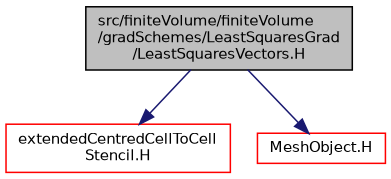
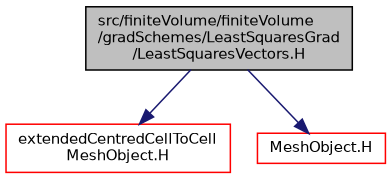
node "extendedCentredCellToCell Stencil.H": label "extendedCentredCellToCell Stencil.H" -> "extendedCentredCellToCell MeshObject.H"
